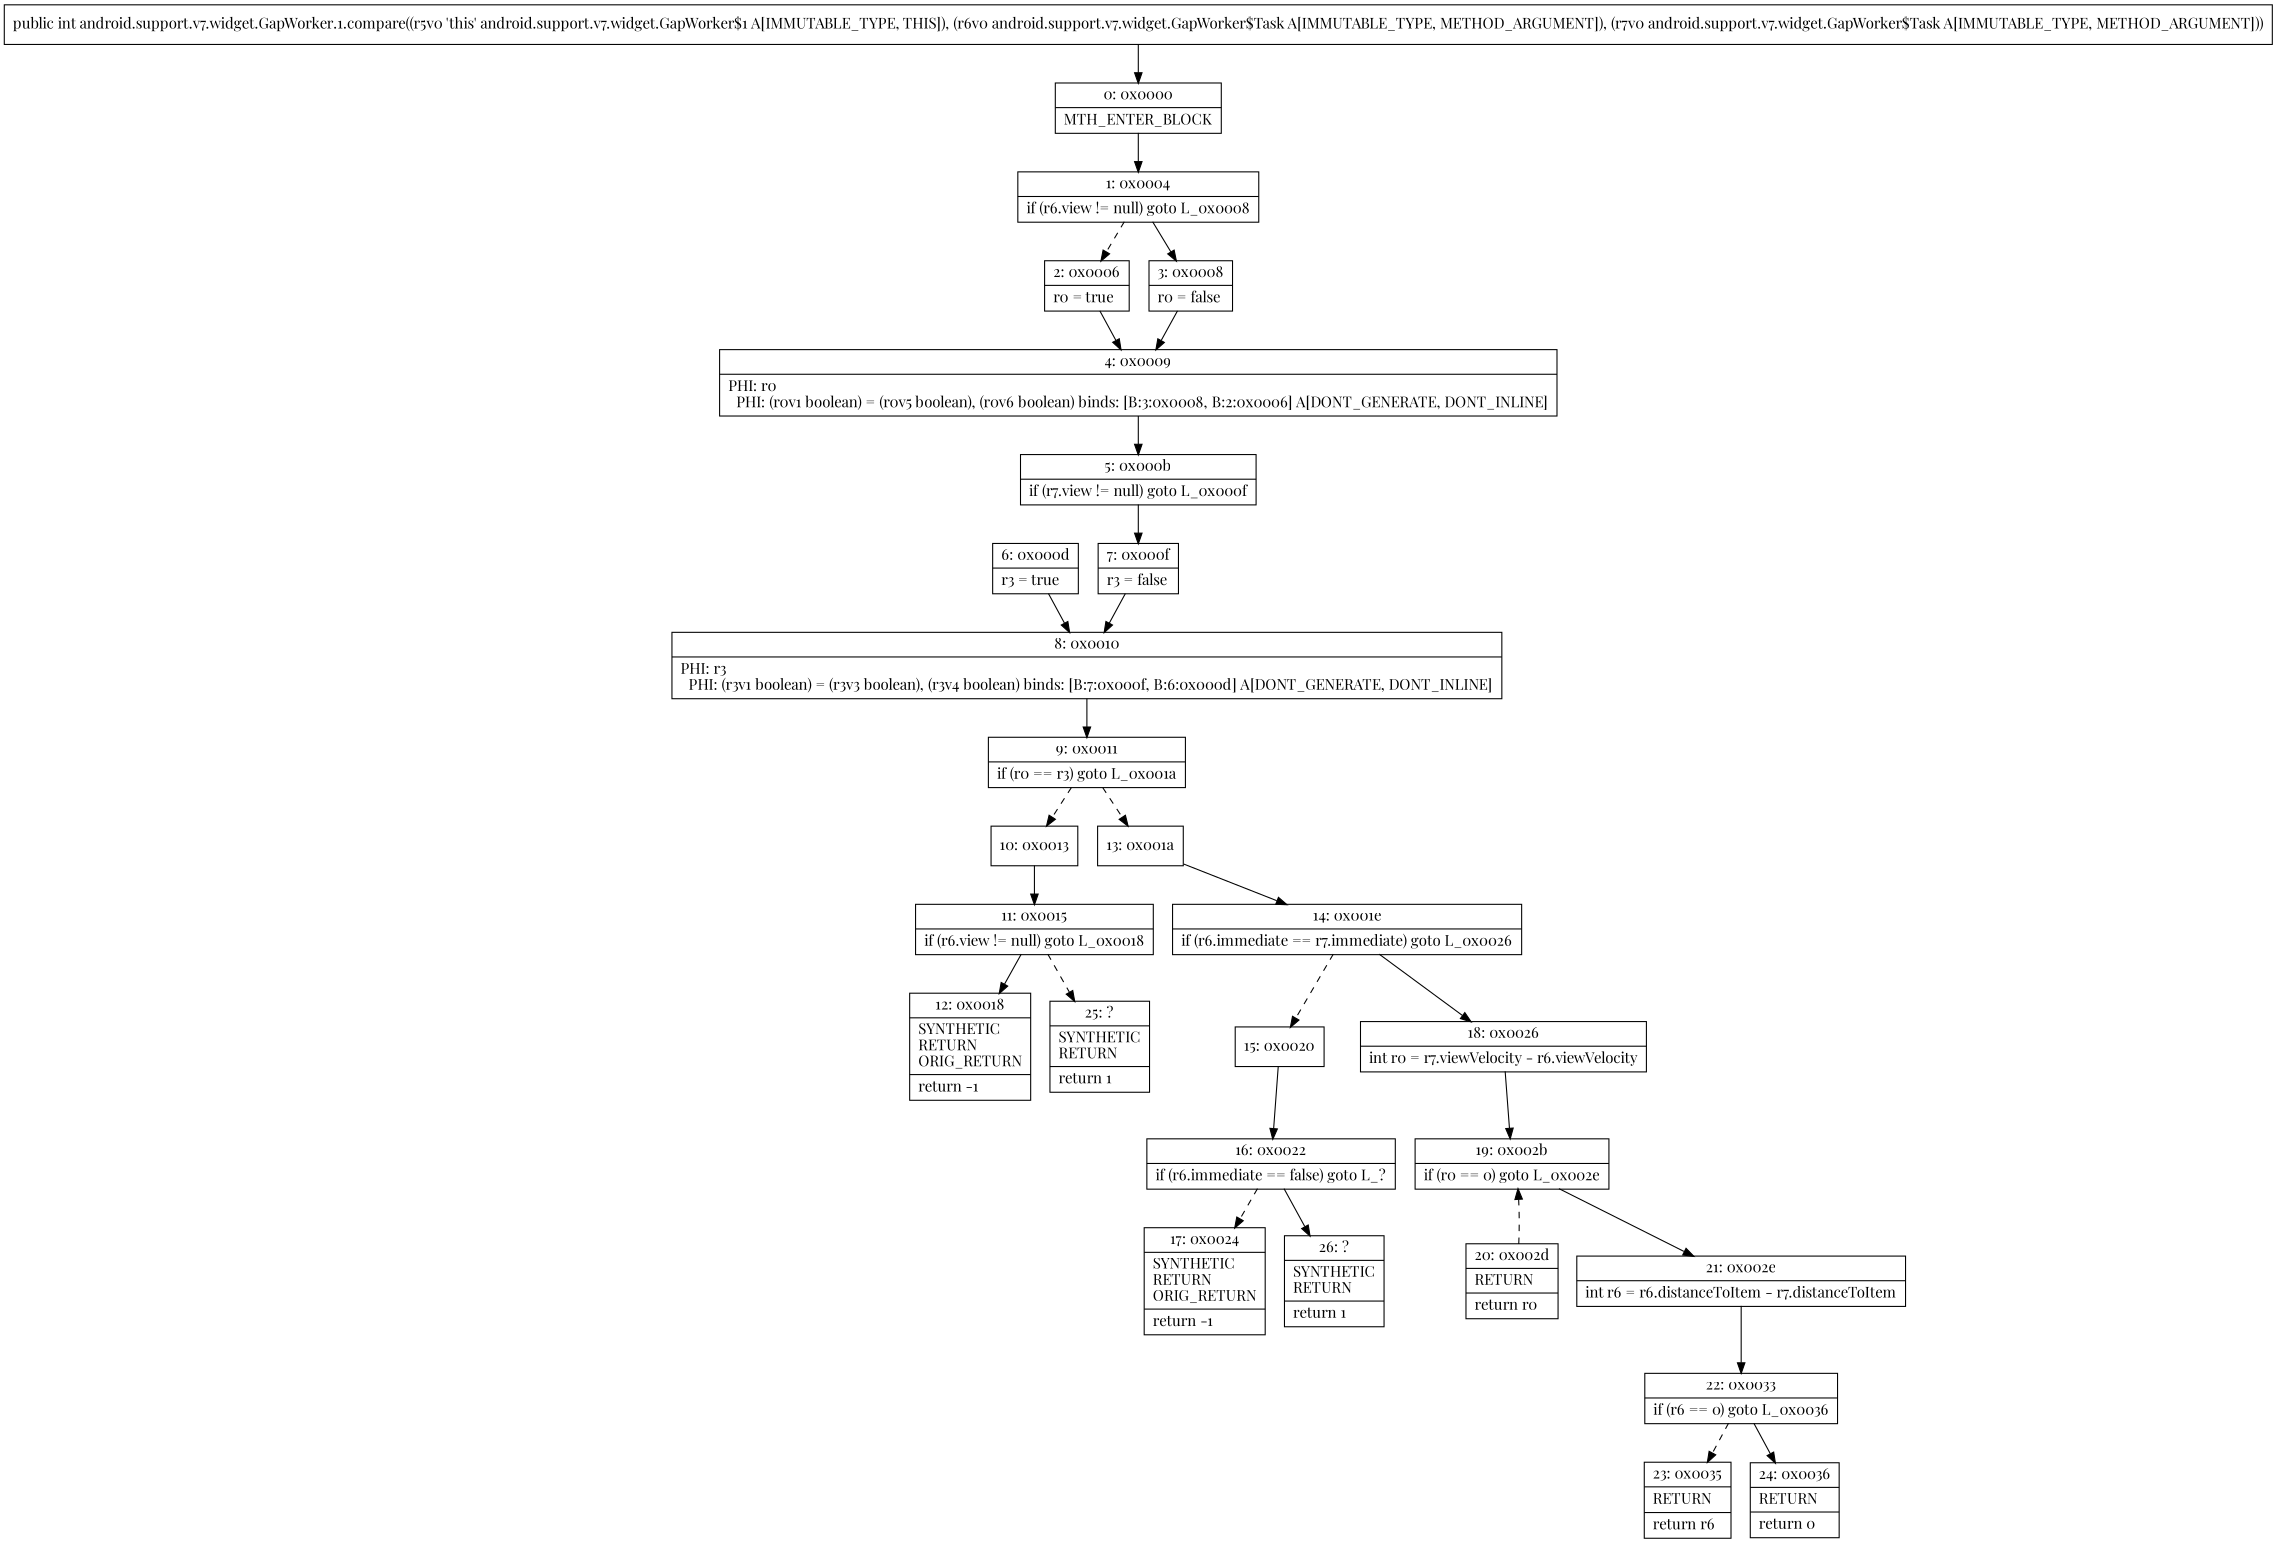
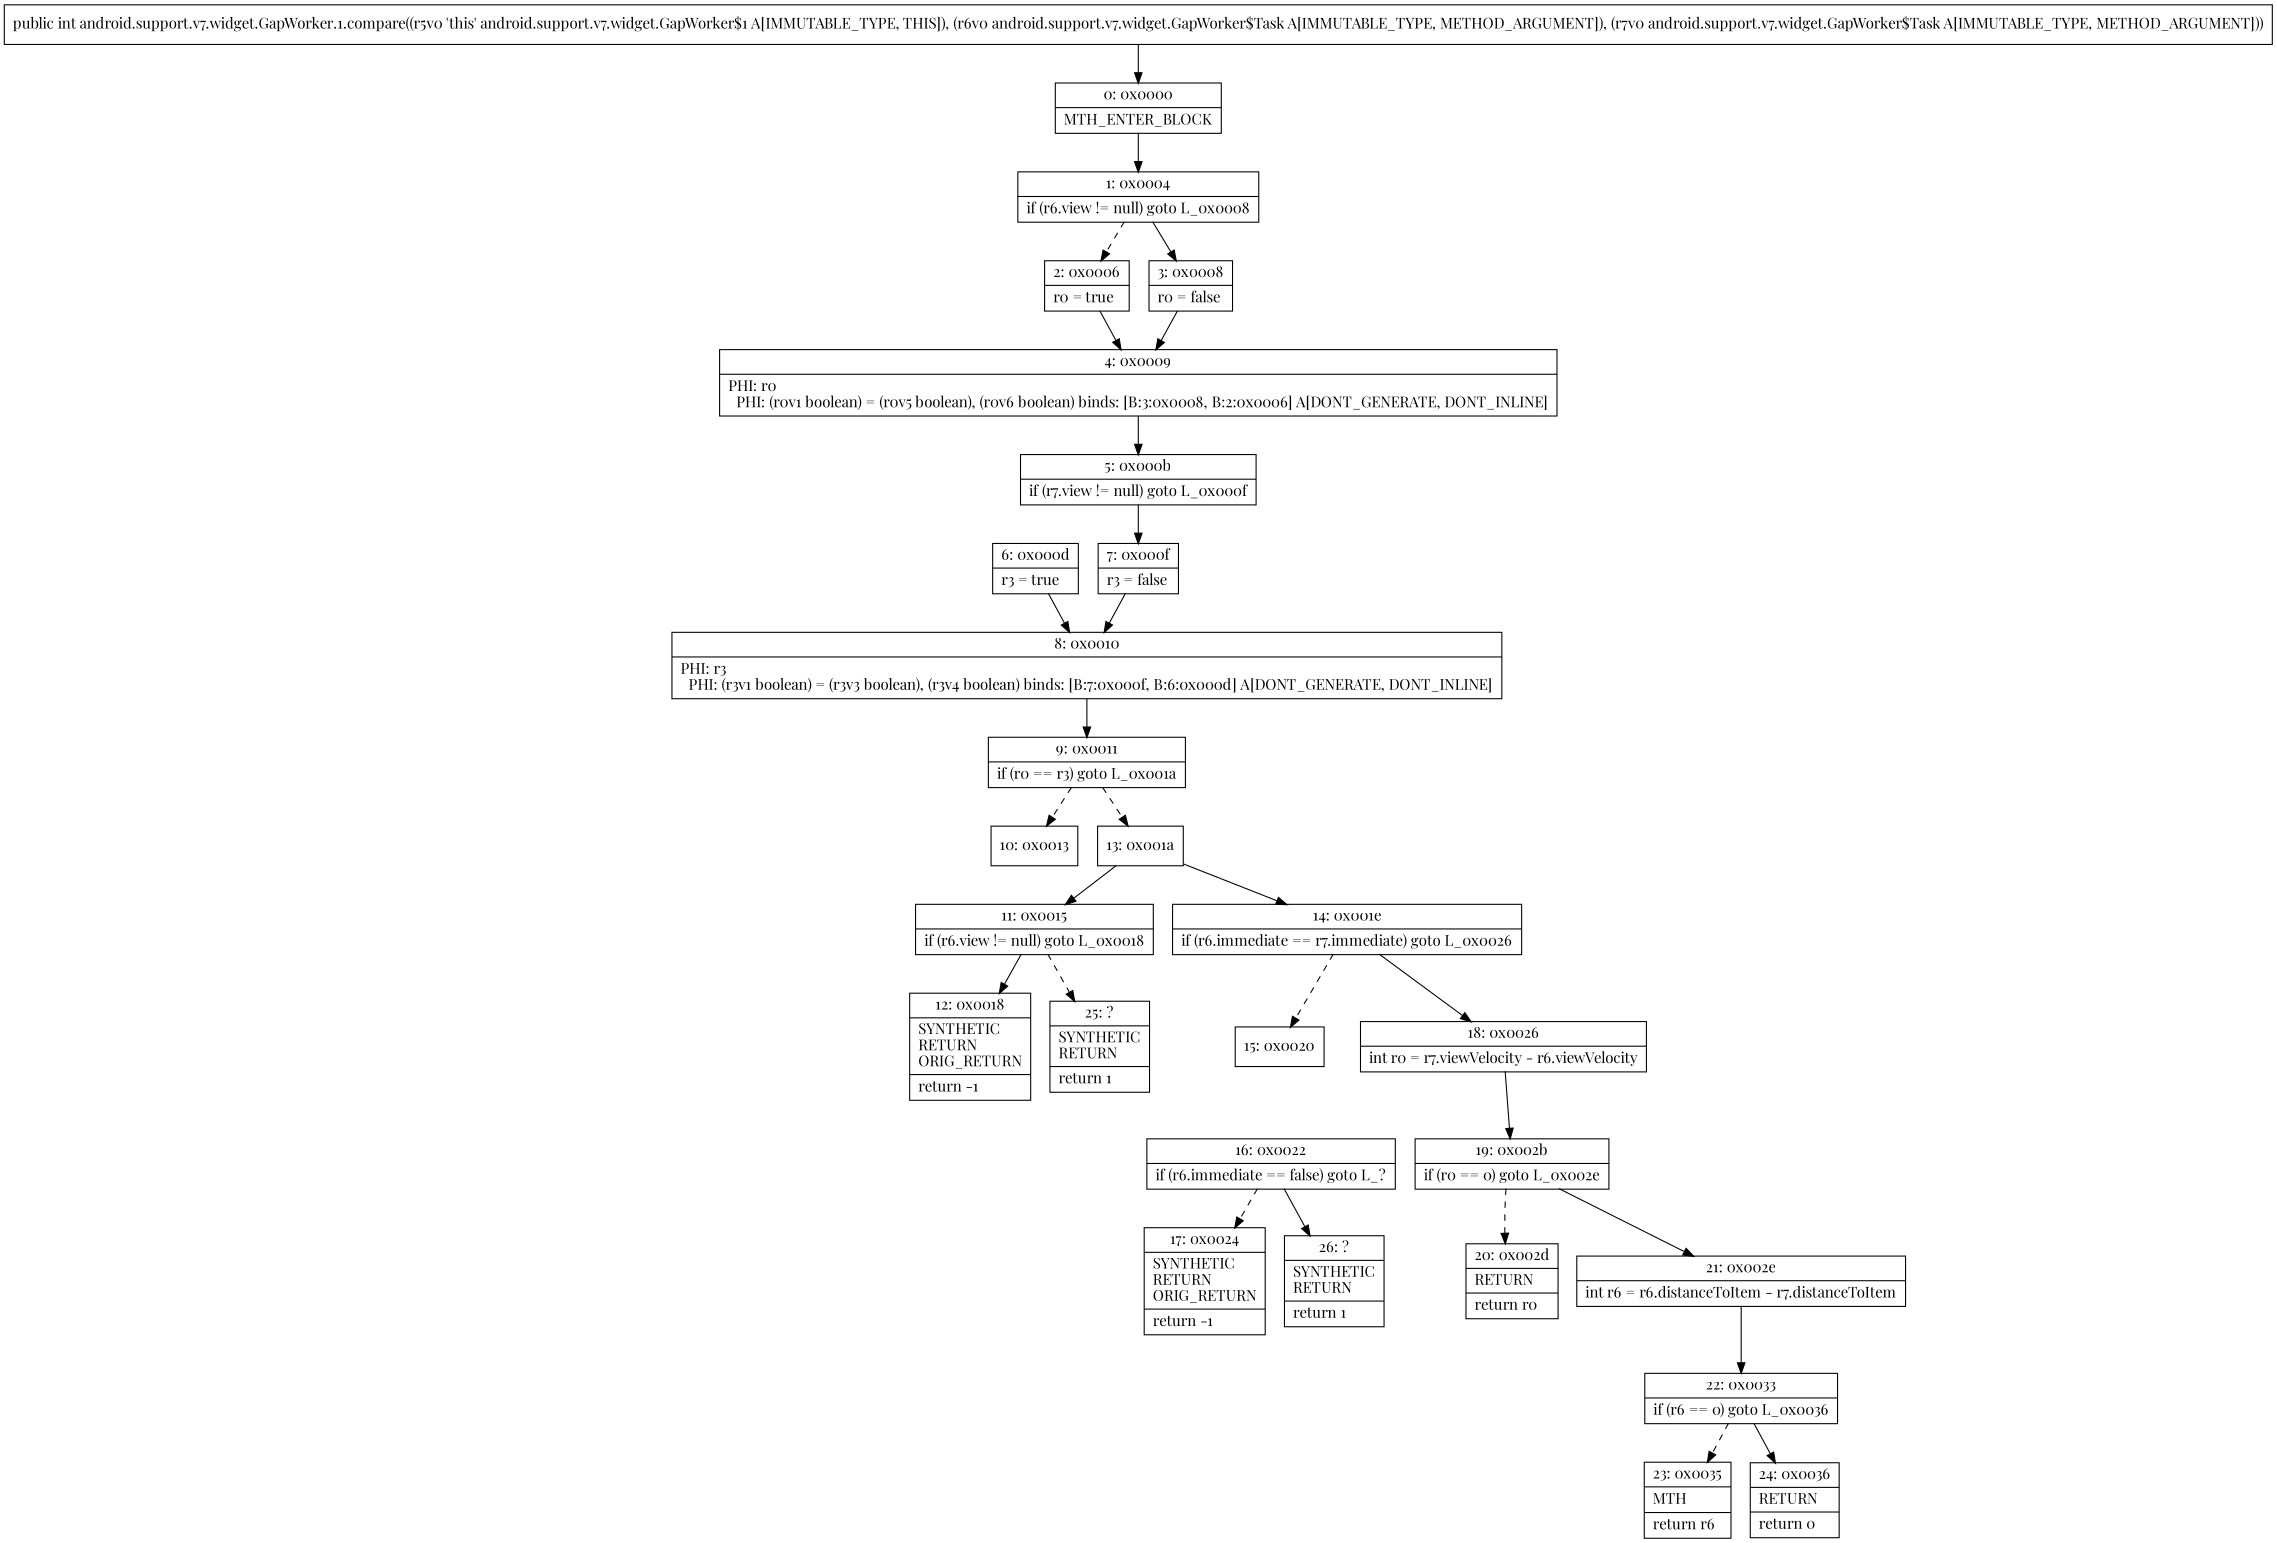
edge "10: 0x0013" -> "11: 0x0015": now "13: 0x001a" -> "11: 0x0015"
edge "15: 0x0020" -> "16: 0x0022": removed
edge "20: 0x002d" -> "19: 0x002b": reversed
node "23: 0x0035": text "RETURN" -> "MTH"
